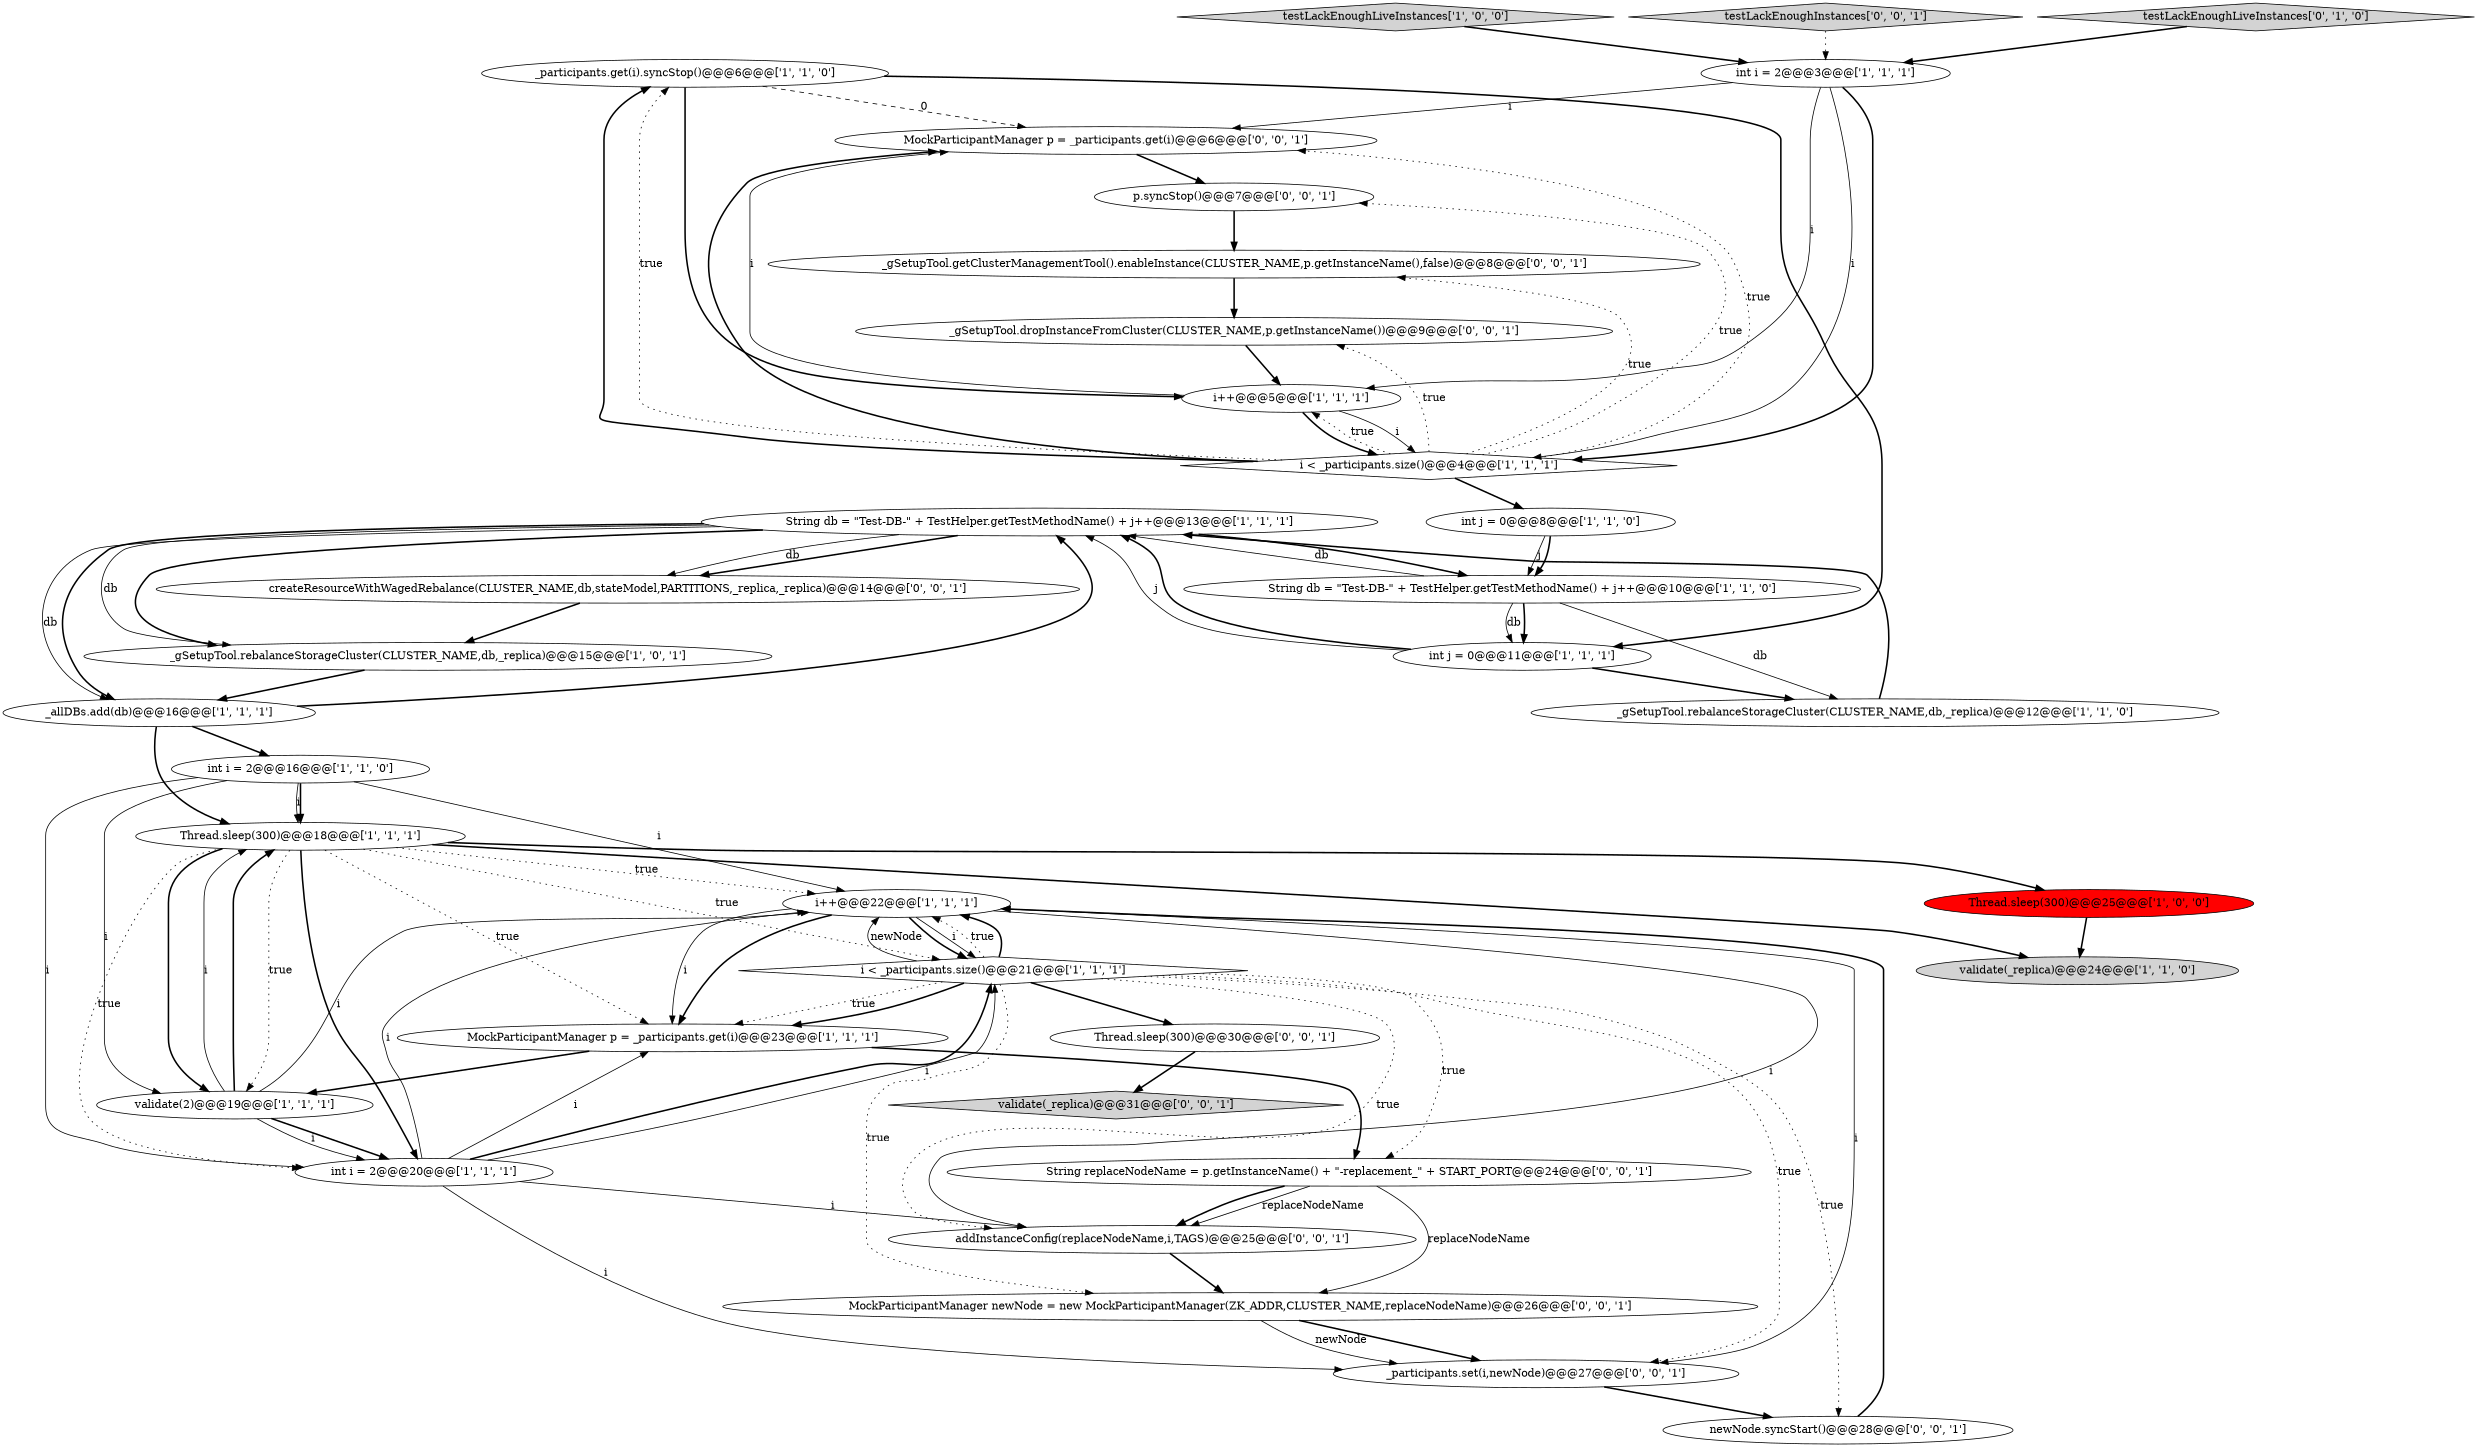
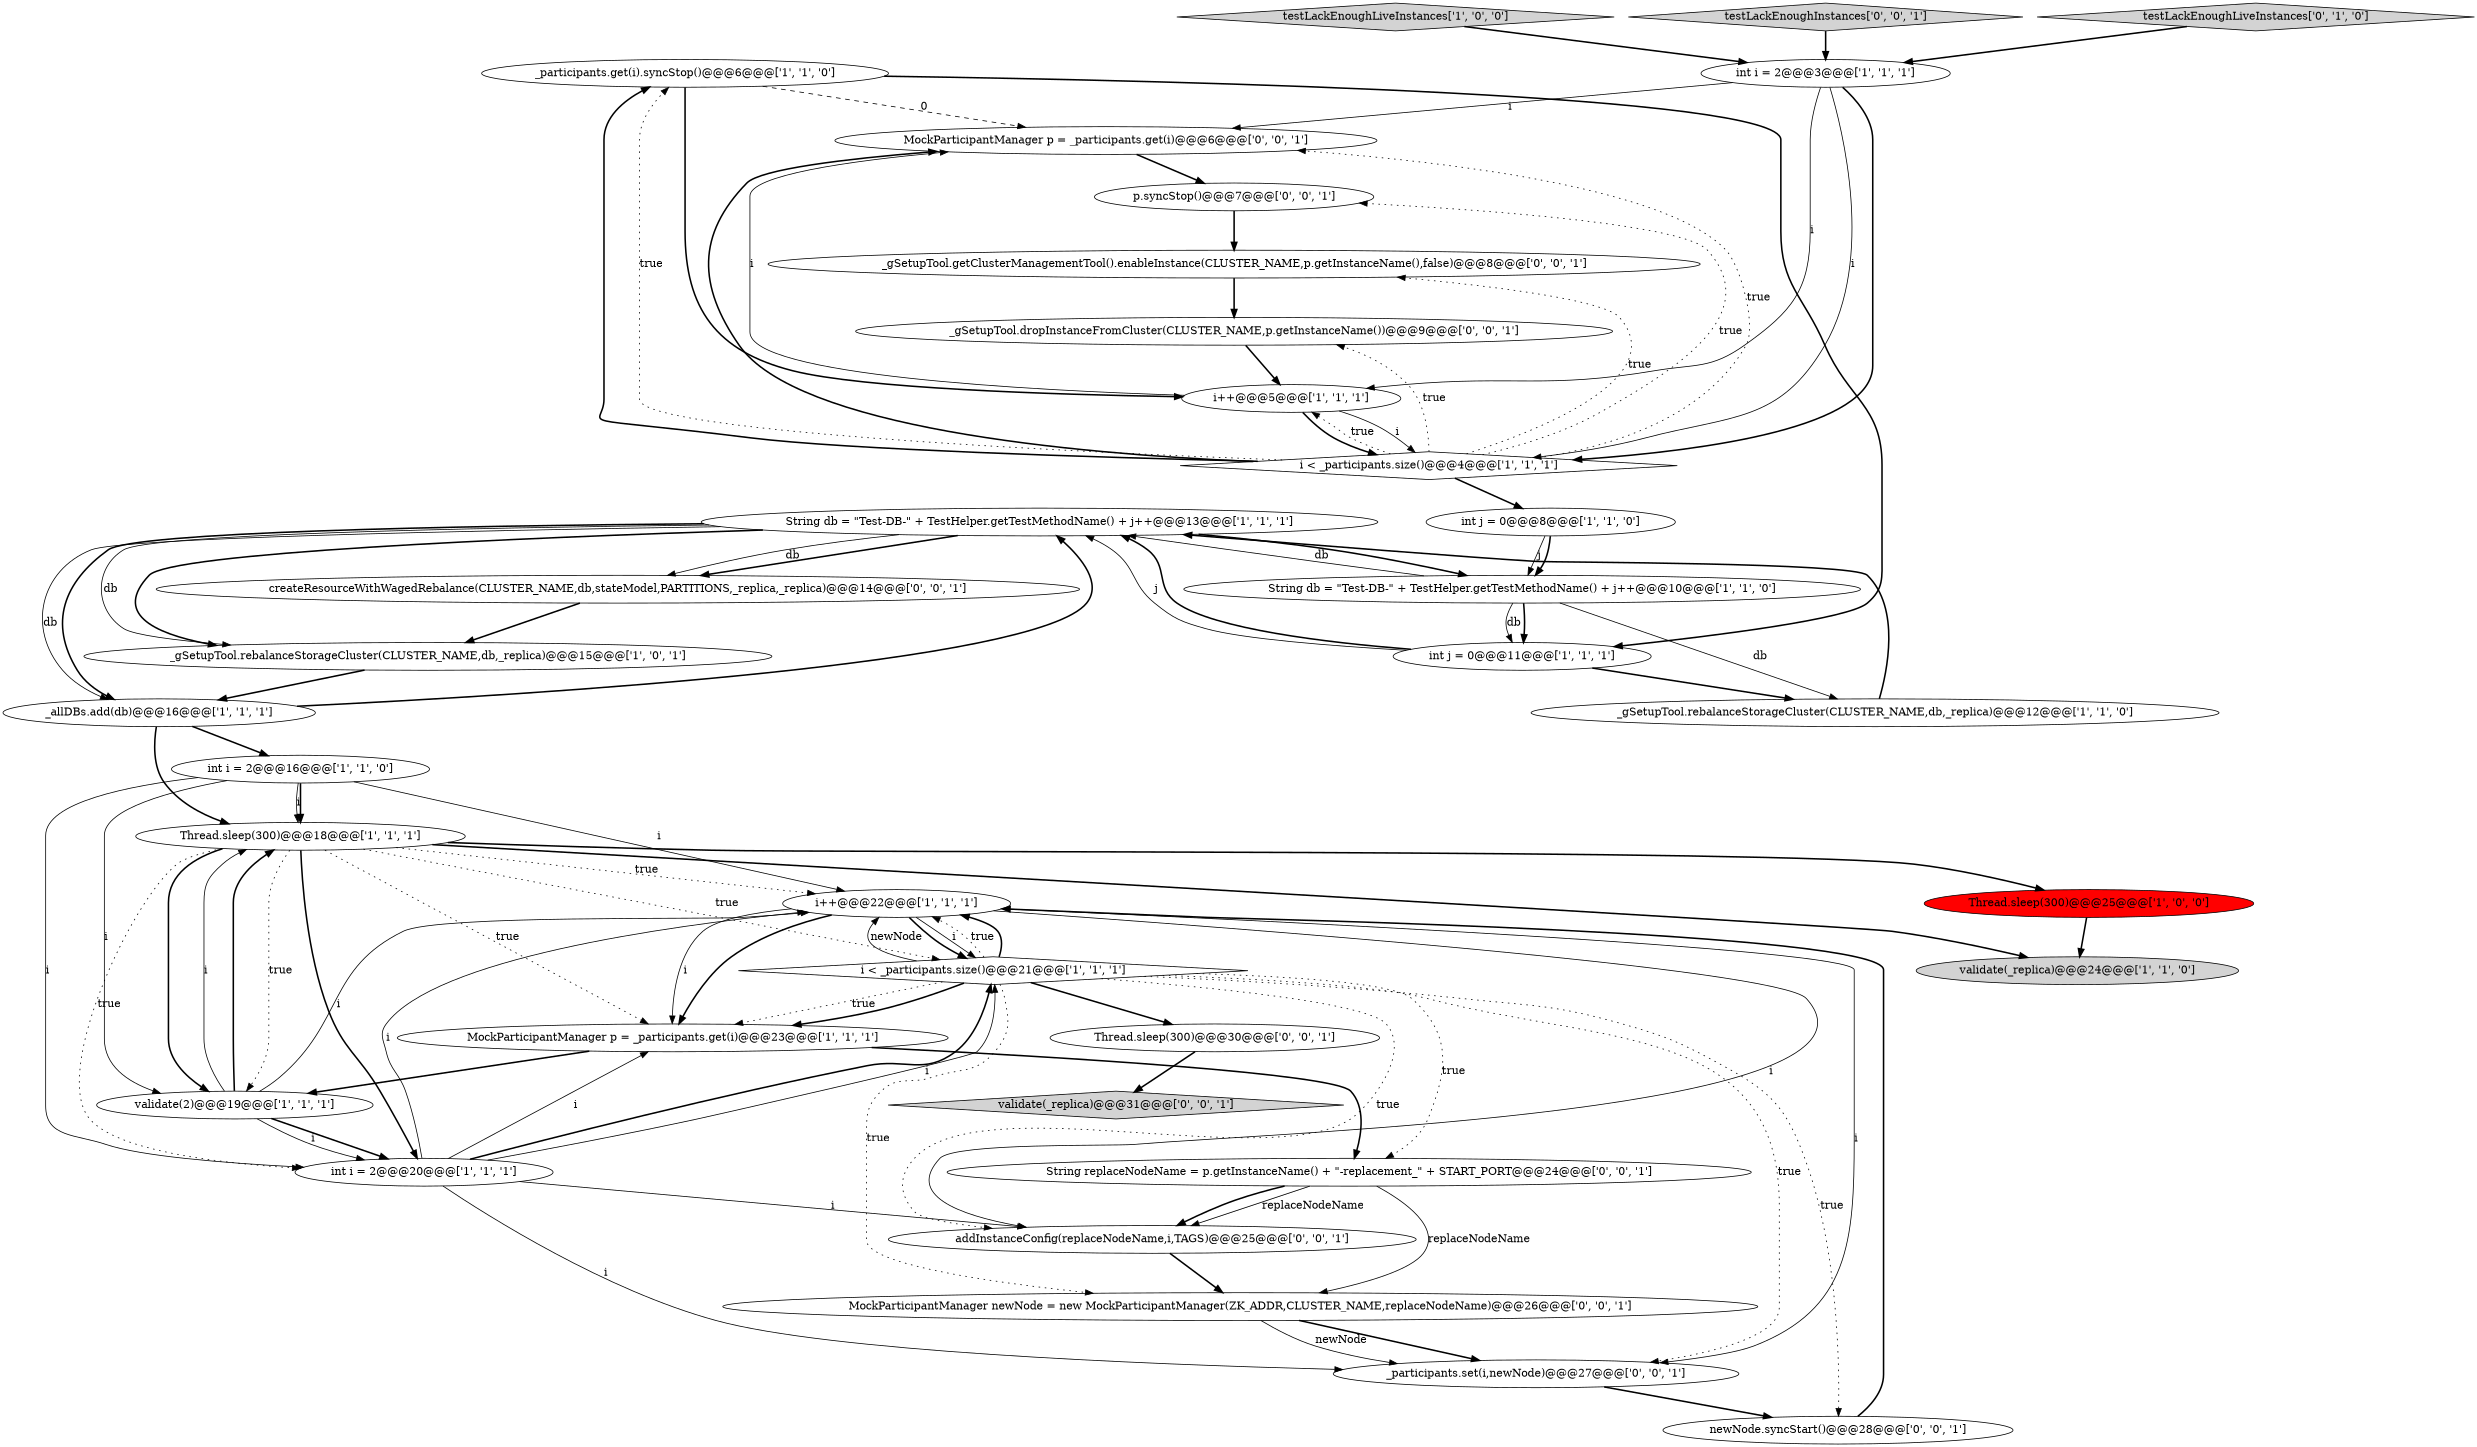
edge "testLackEnoughInstances['0', '0', '1']" -> "int i = 2@@@3@@@['1', '1', '1']": style dotted -> bold
